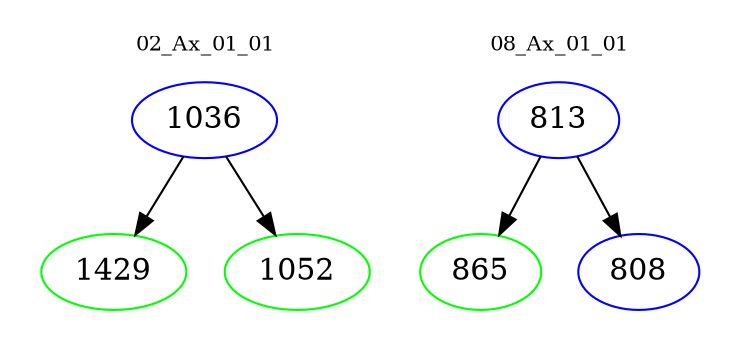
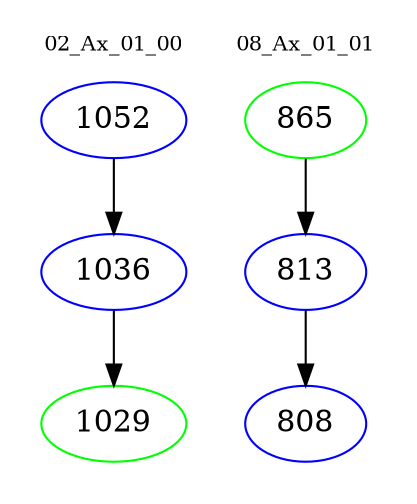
cluster "02_Ax_01_01": label "02_Ax_01_01" -> "02_Ax_01_00"
edge "813" -> "865": reversed
edge "1036" -> "1052": reversed
node "1429": label "1429" -> "1029"
node "1052": color green -> blue
